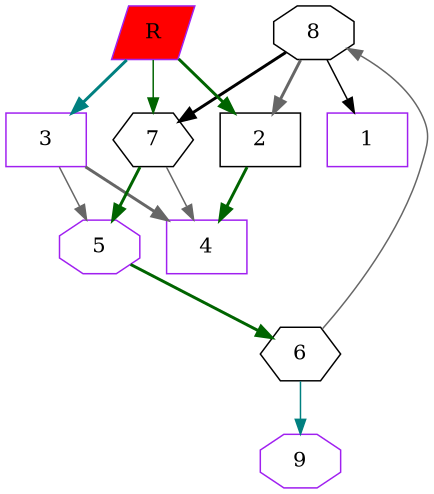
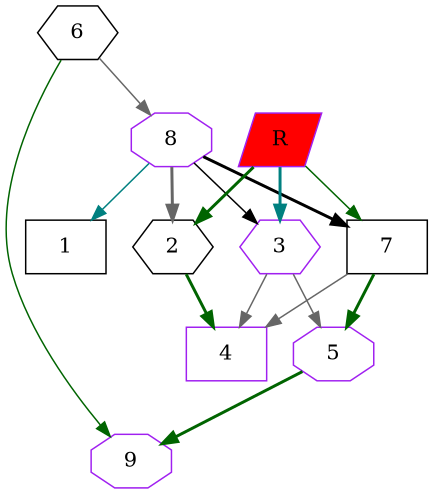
node "8": color black -> purple
edge "8" -> "1": color black -> teal
node "3": shape box -> hexagon
node "7": shape hexagon -> box
node "2": shape box -> hexagon
node "1": color purple -> black
edge "8" -> "3": added
edge "3" -> "4": style bold -> solid
edge "5" -> "6": now "5" -> "9"
edge "6" -> "9": color teal -> darkgreen
